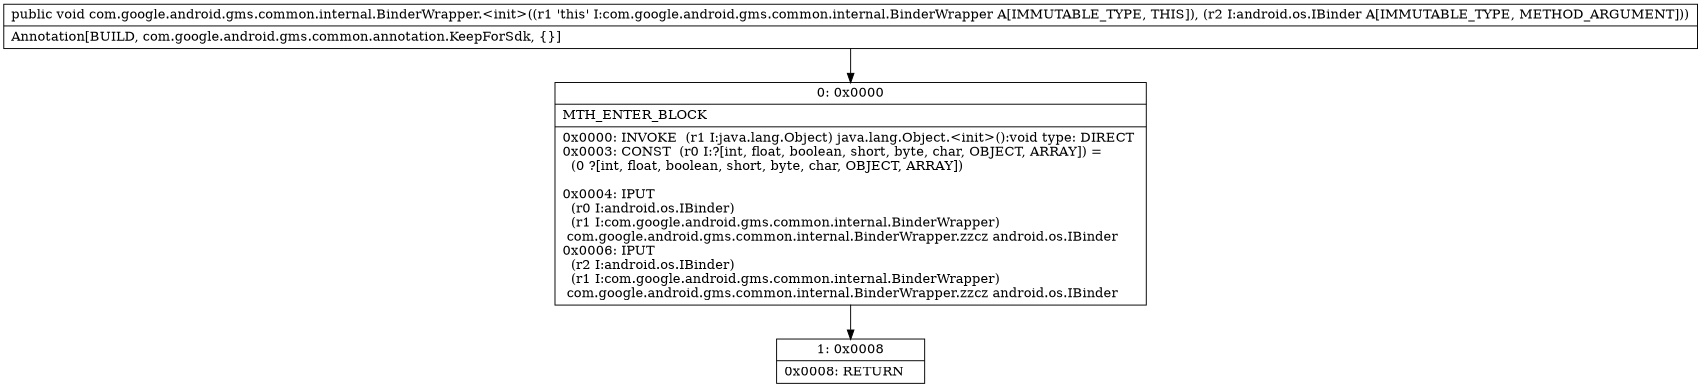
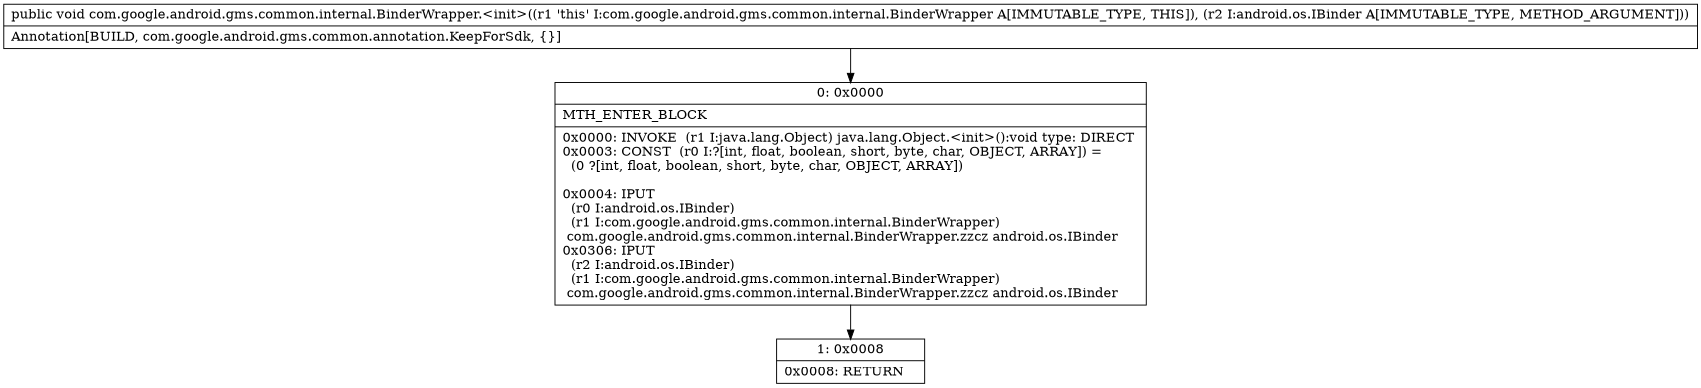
node "0: 0x0000": text "0x0006: IPUT" -> "0x0306: IPUT"
